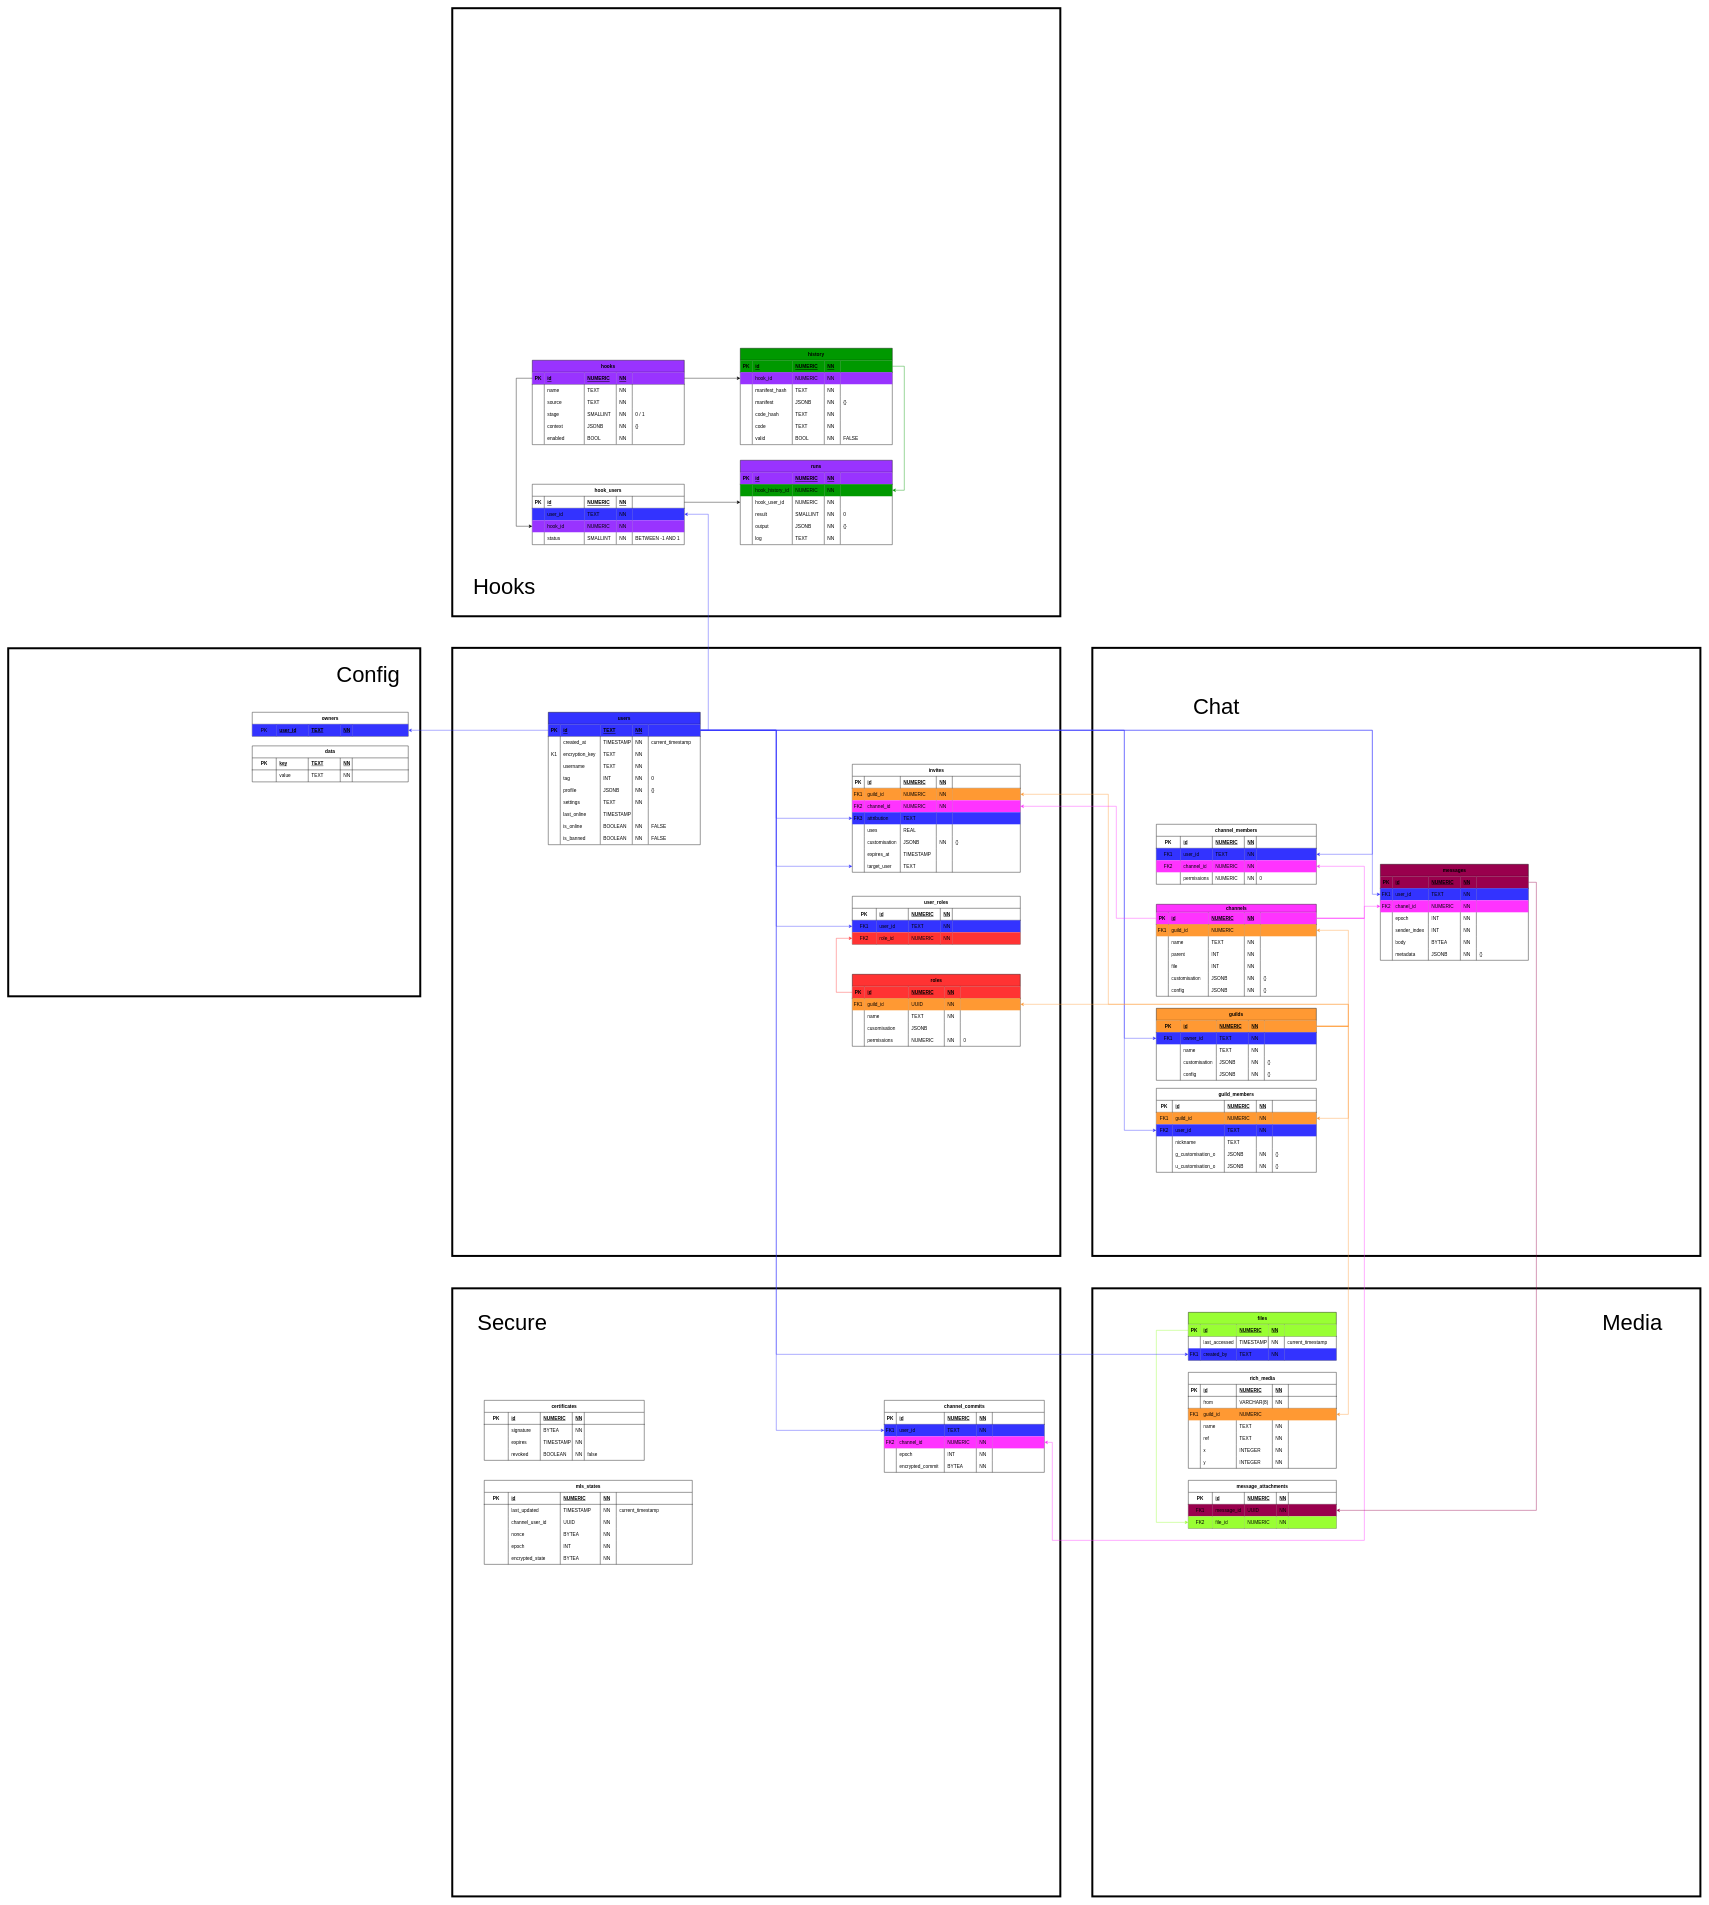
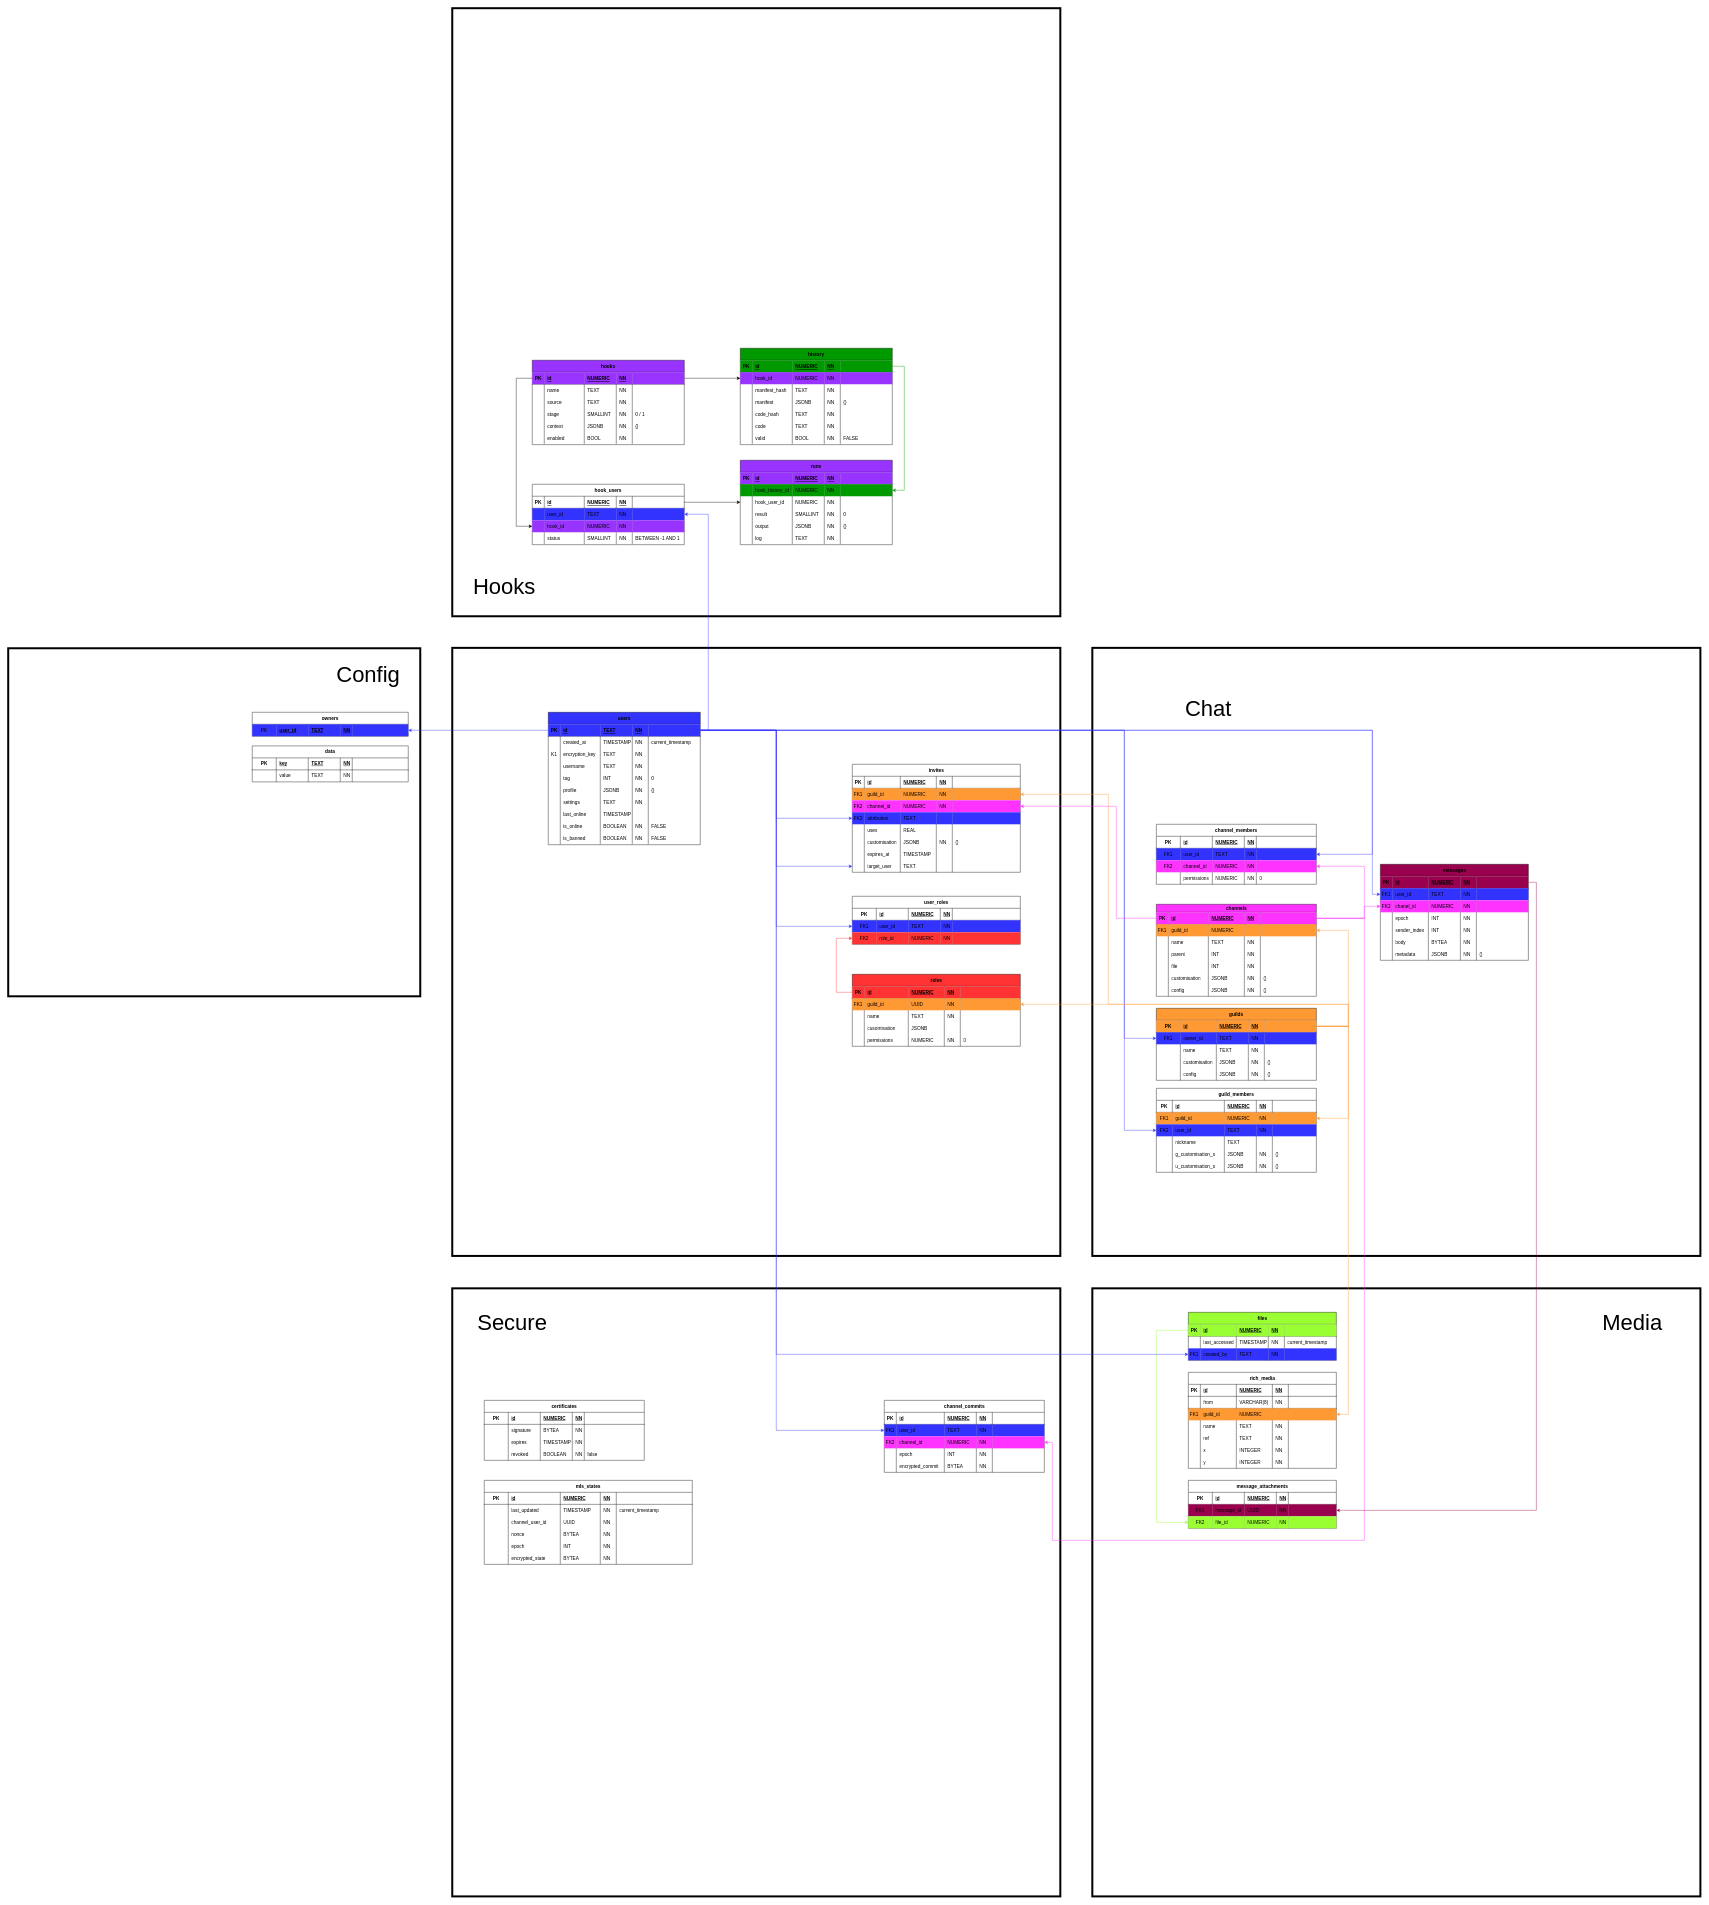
node "Chat": moved (1216, 706) -> (1208, 708)
